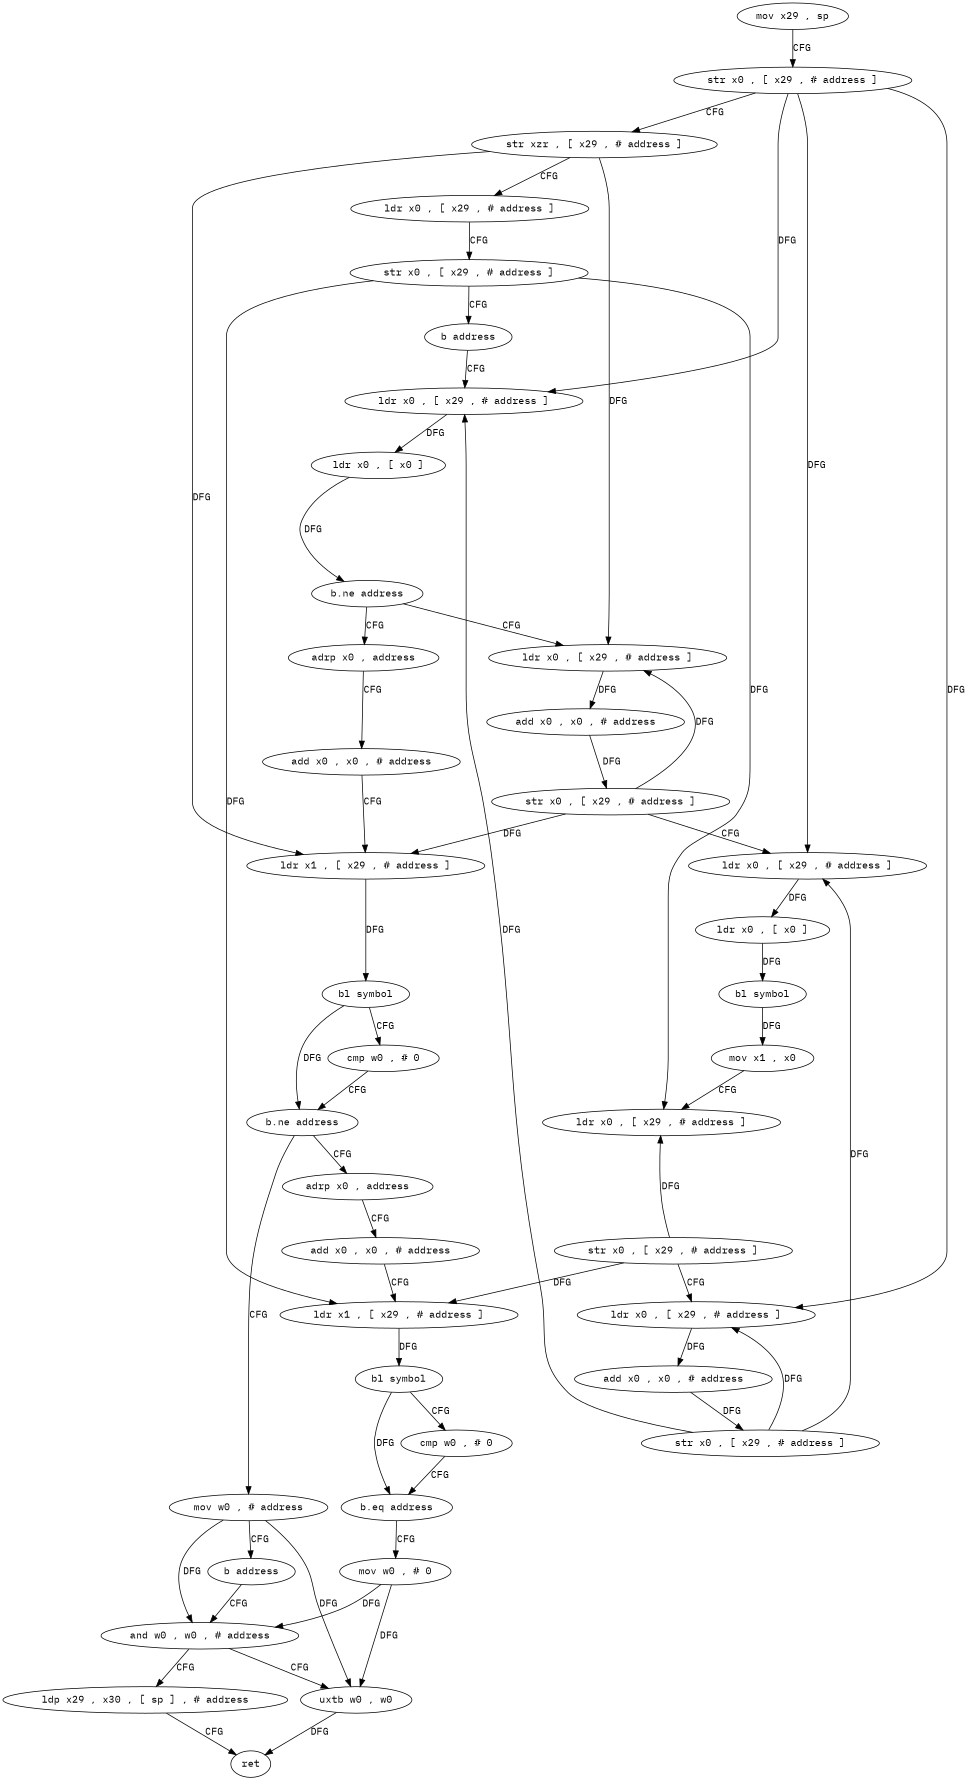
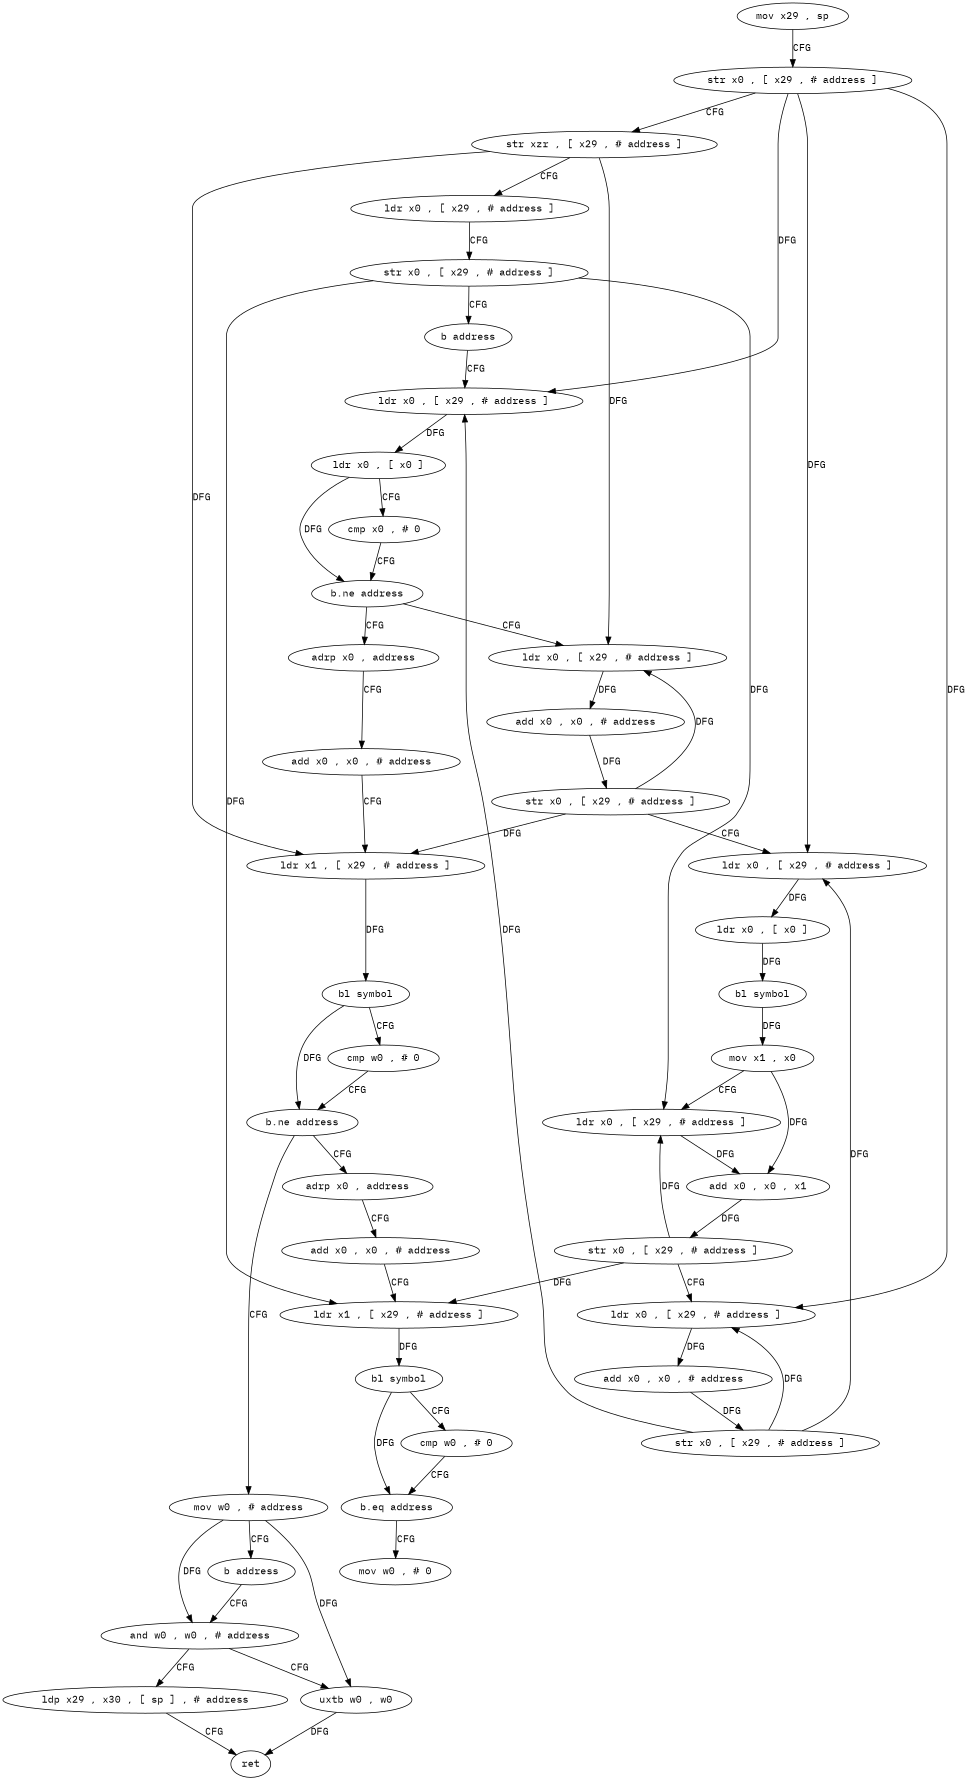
node "cmp x0 , # 0": added
node "add x0 , x0 , x1": added
edge "mov w0 , # 0" -> "and w0 , w0 , # address": removed, label "DFG"
edge "mov w0 , # 0" -> "uxtb w0 , w0": removed, label "DFG"
